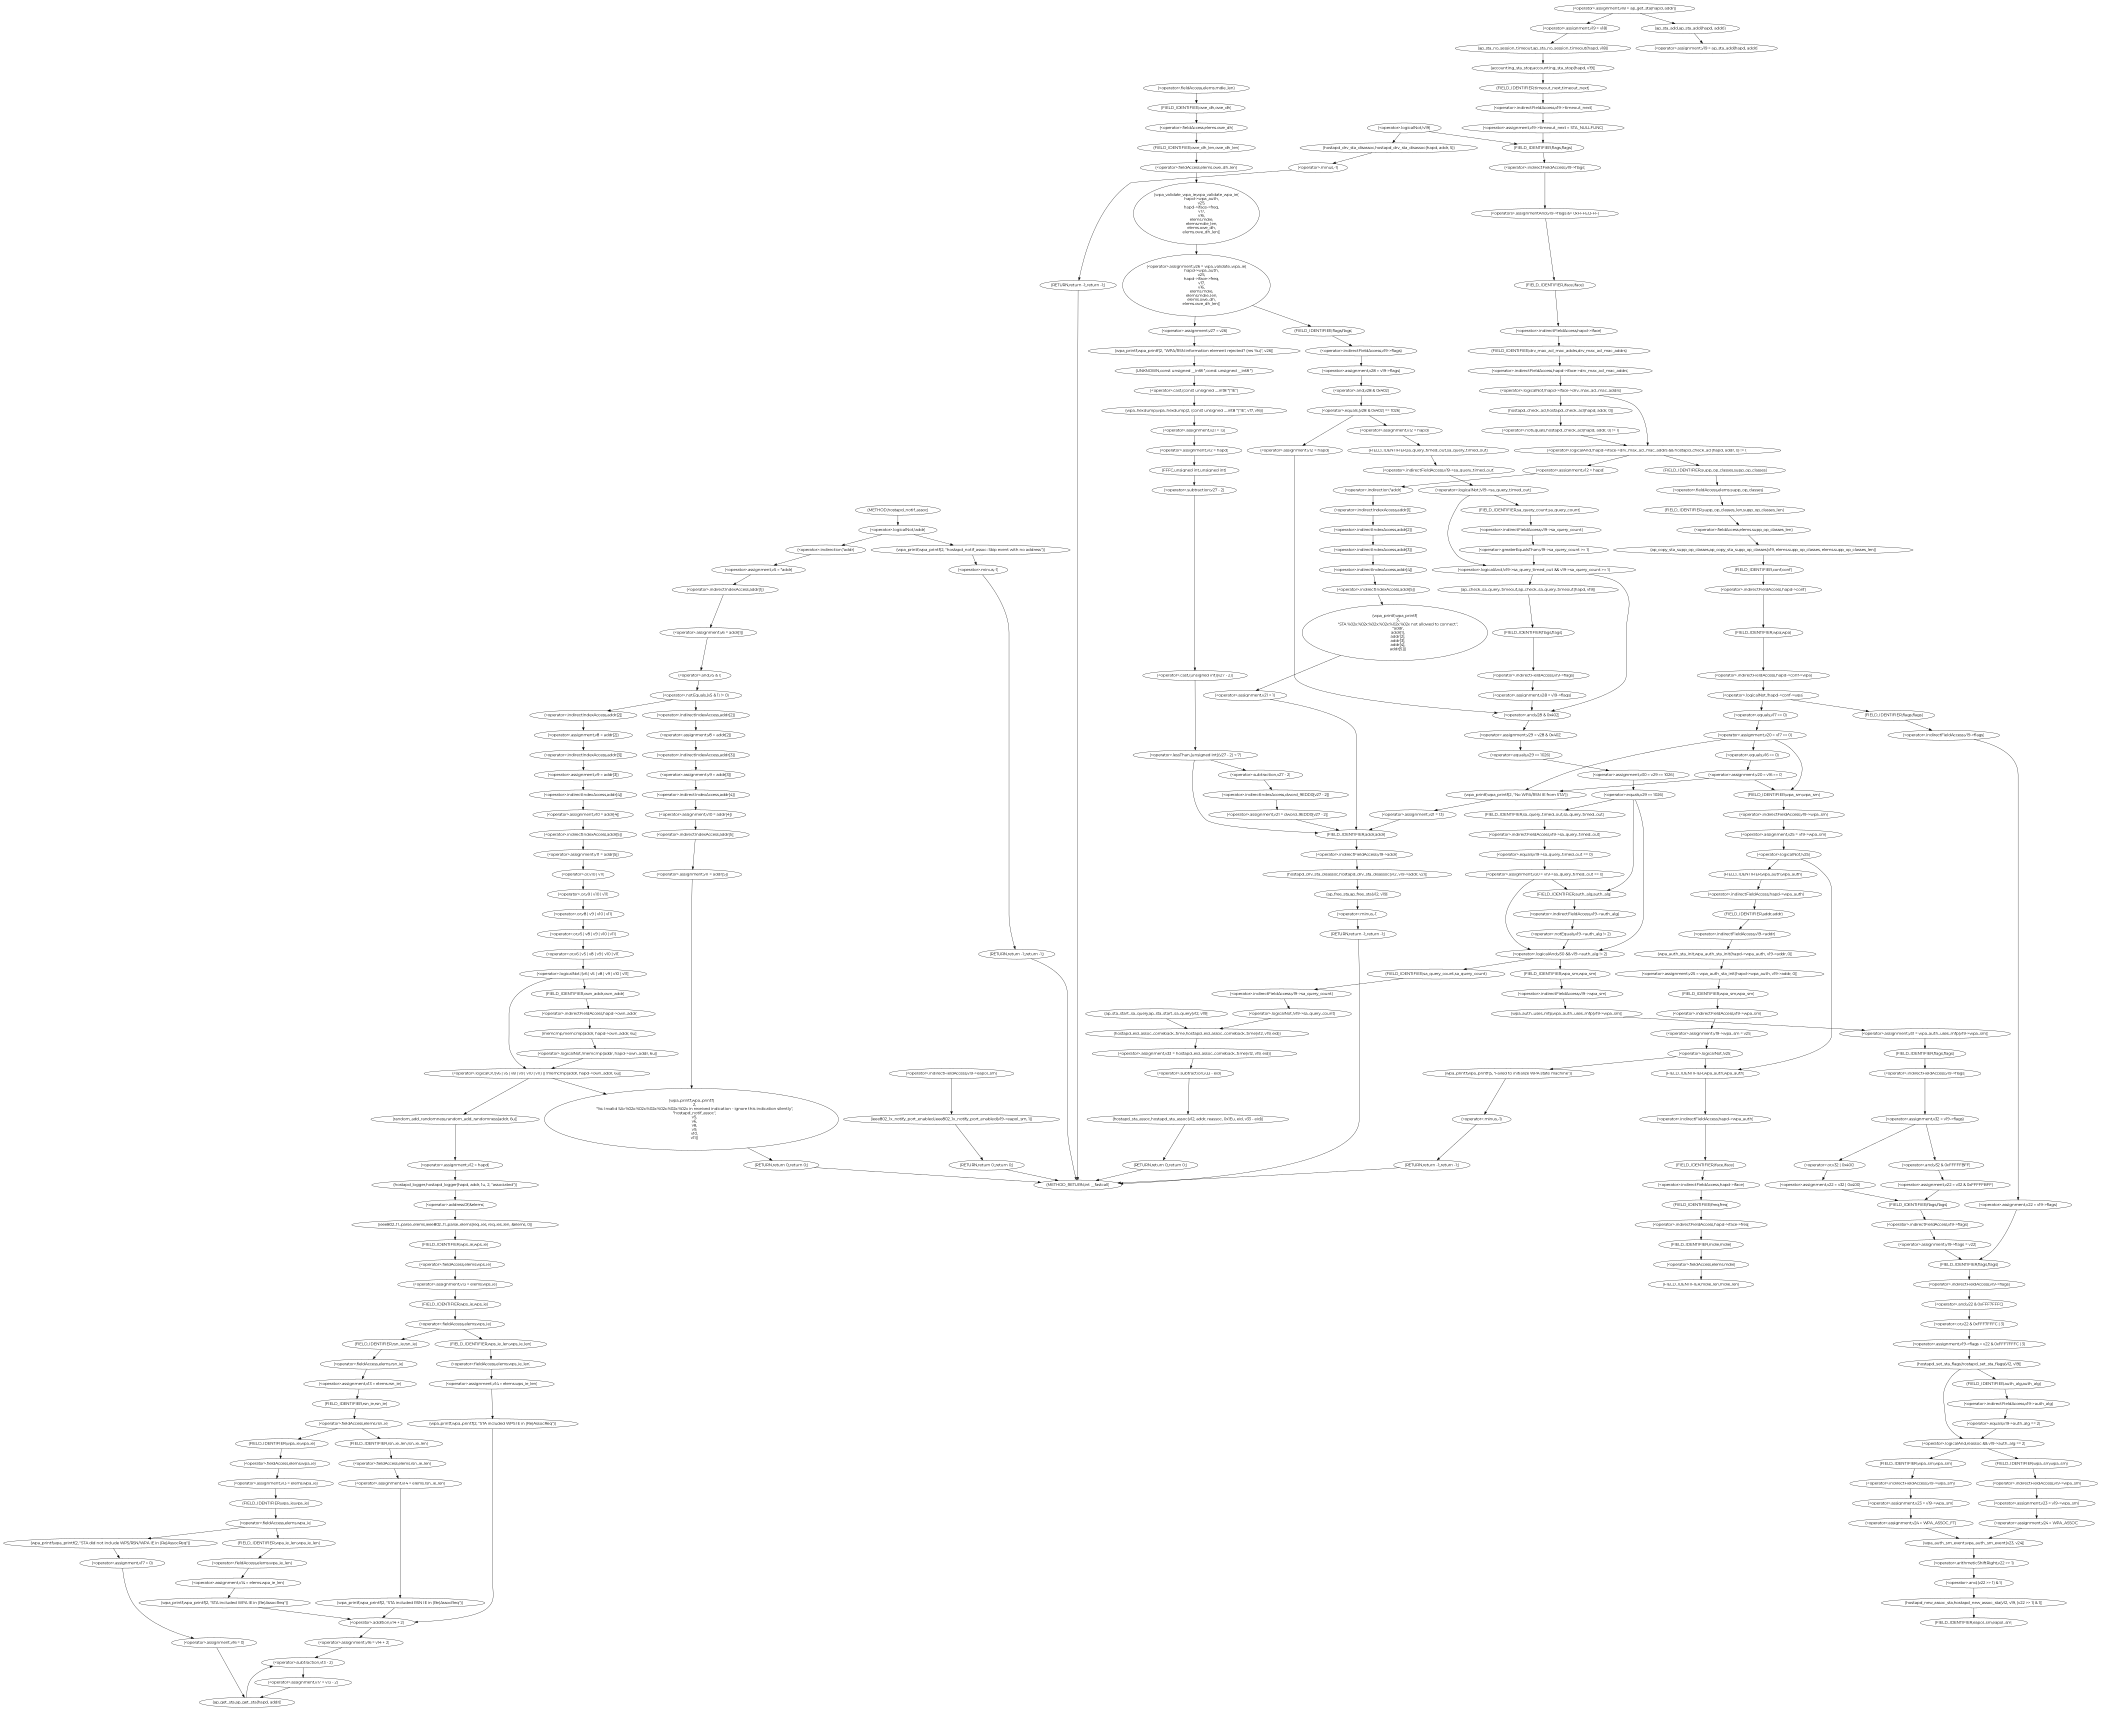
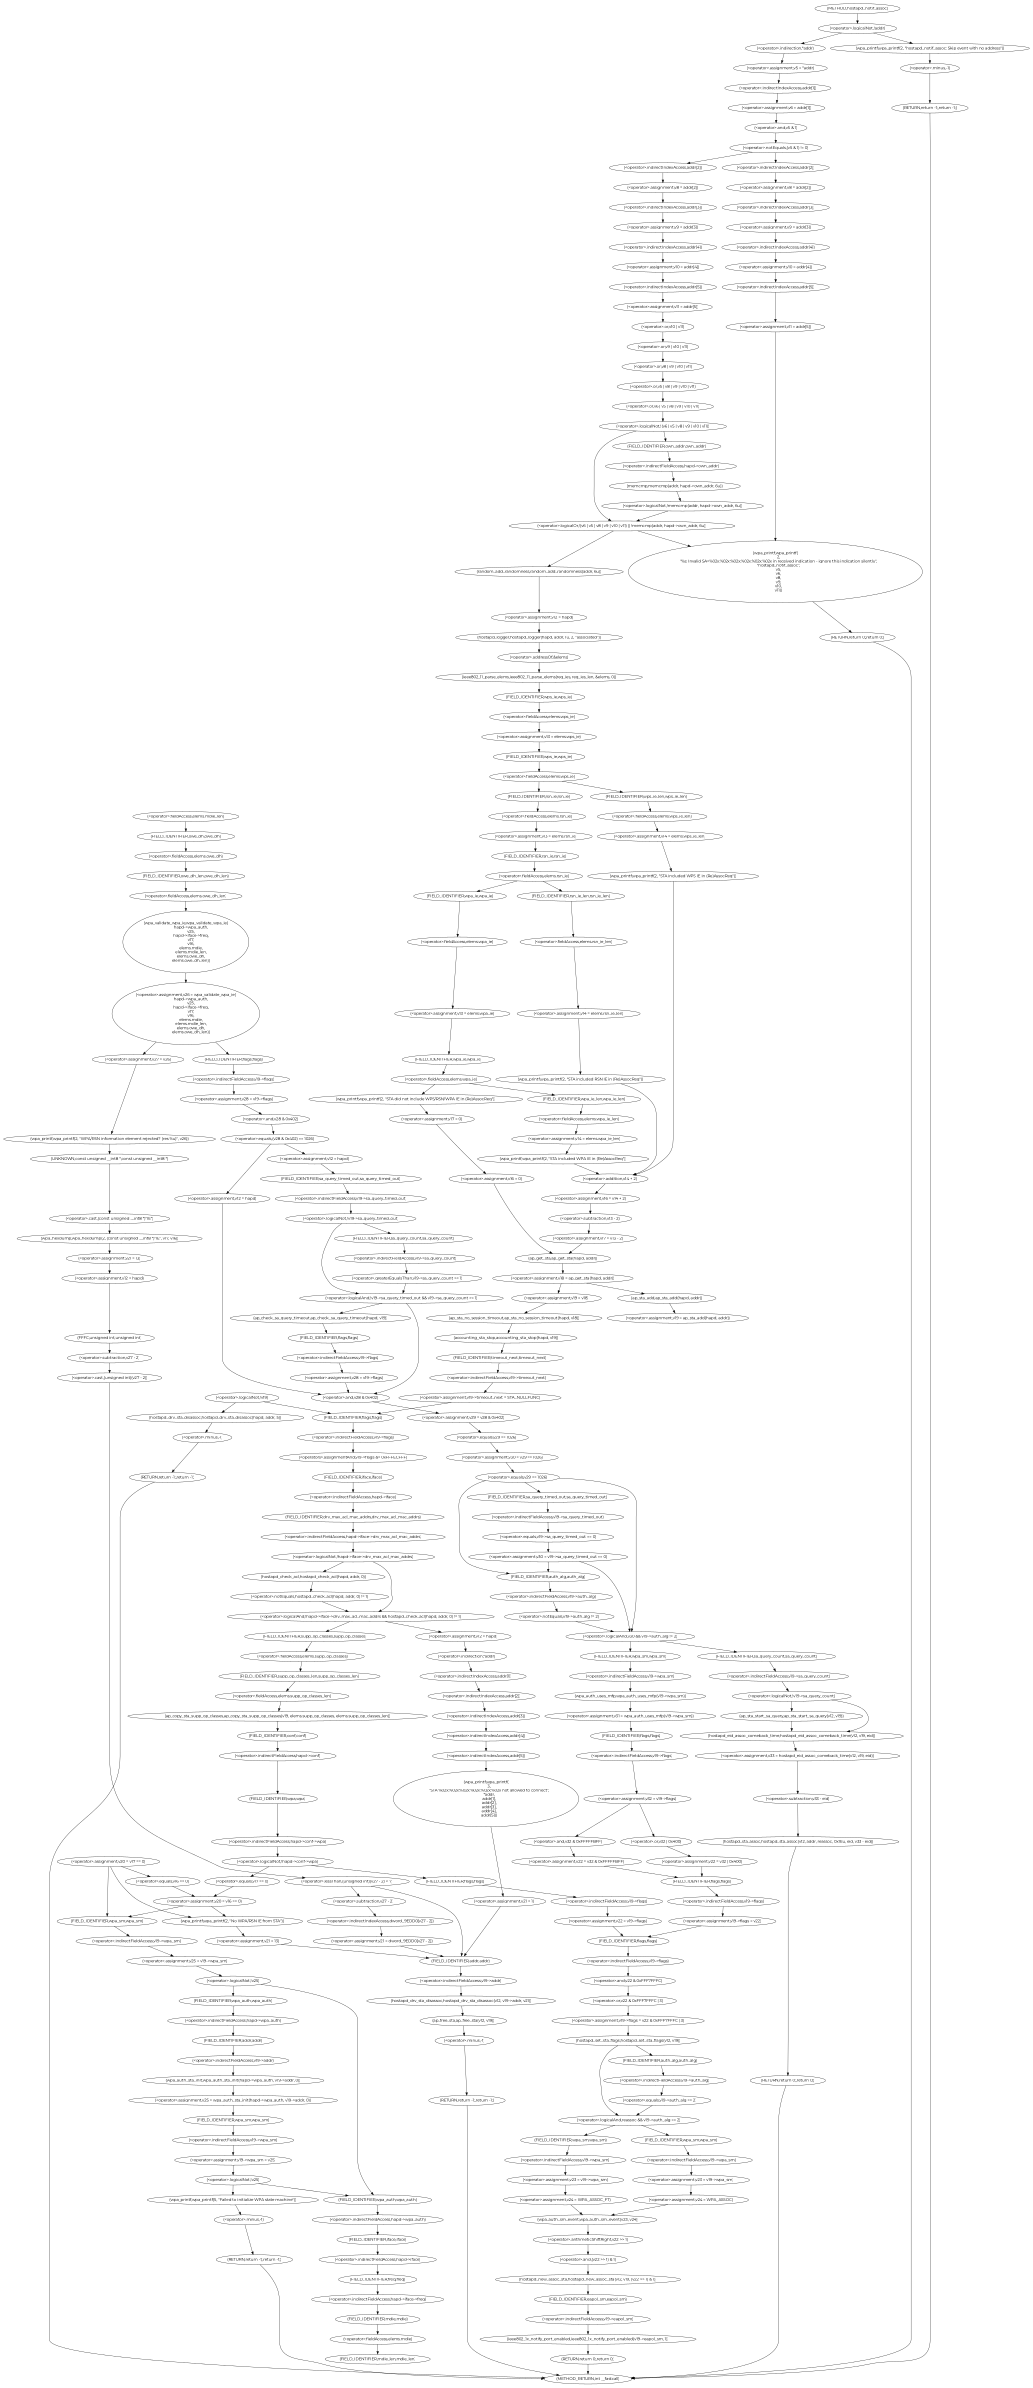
edge "(<operator>.equals,v17 == 0)" -> "(<operator>.assignment,v20 = v17 == 0)": now "(<operator>.equals,v17 == 0)" -> "(<operator>.assignment,v20 = v16 == 0)"
edge "(ap_get_sta,ap_get_sta(hapd, addr))" -> "(<operator>.subtraction,v13 - 2)": now "(ap_get_sta,ap_get_sta(hapd, addr))" -> "(<operator>.assignment,v18 = ap_get_sta(hapd, addr))"
edge "(<operator>.logicalNot,!v19->sa_query_count)" -> "(ap_sta_start_sa_query,ap_sta_start_sa_query(v12, v19))": added
edge "(FIELD_IDENTIFIER,eapol_sm,eapol_sm)" -> "(<operator>.indirectFieldAccess,v19->eapol_sm)": added
